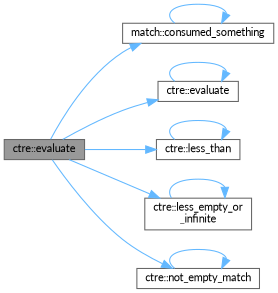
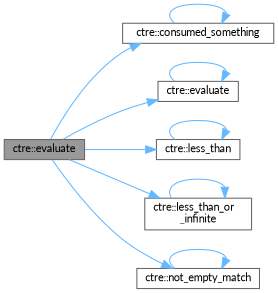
node "match::consumed_something": label "match::consumed_something" -> "ctre::consumed_something"
node "ctre::less_empty_or _infinite": label "ctre::less_empty_or _infinite" -> "ctre::less_than_or _infinite"
